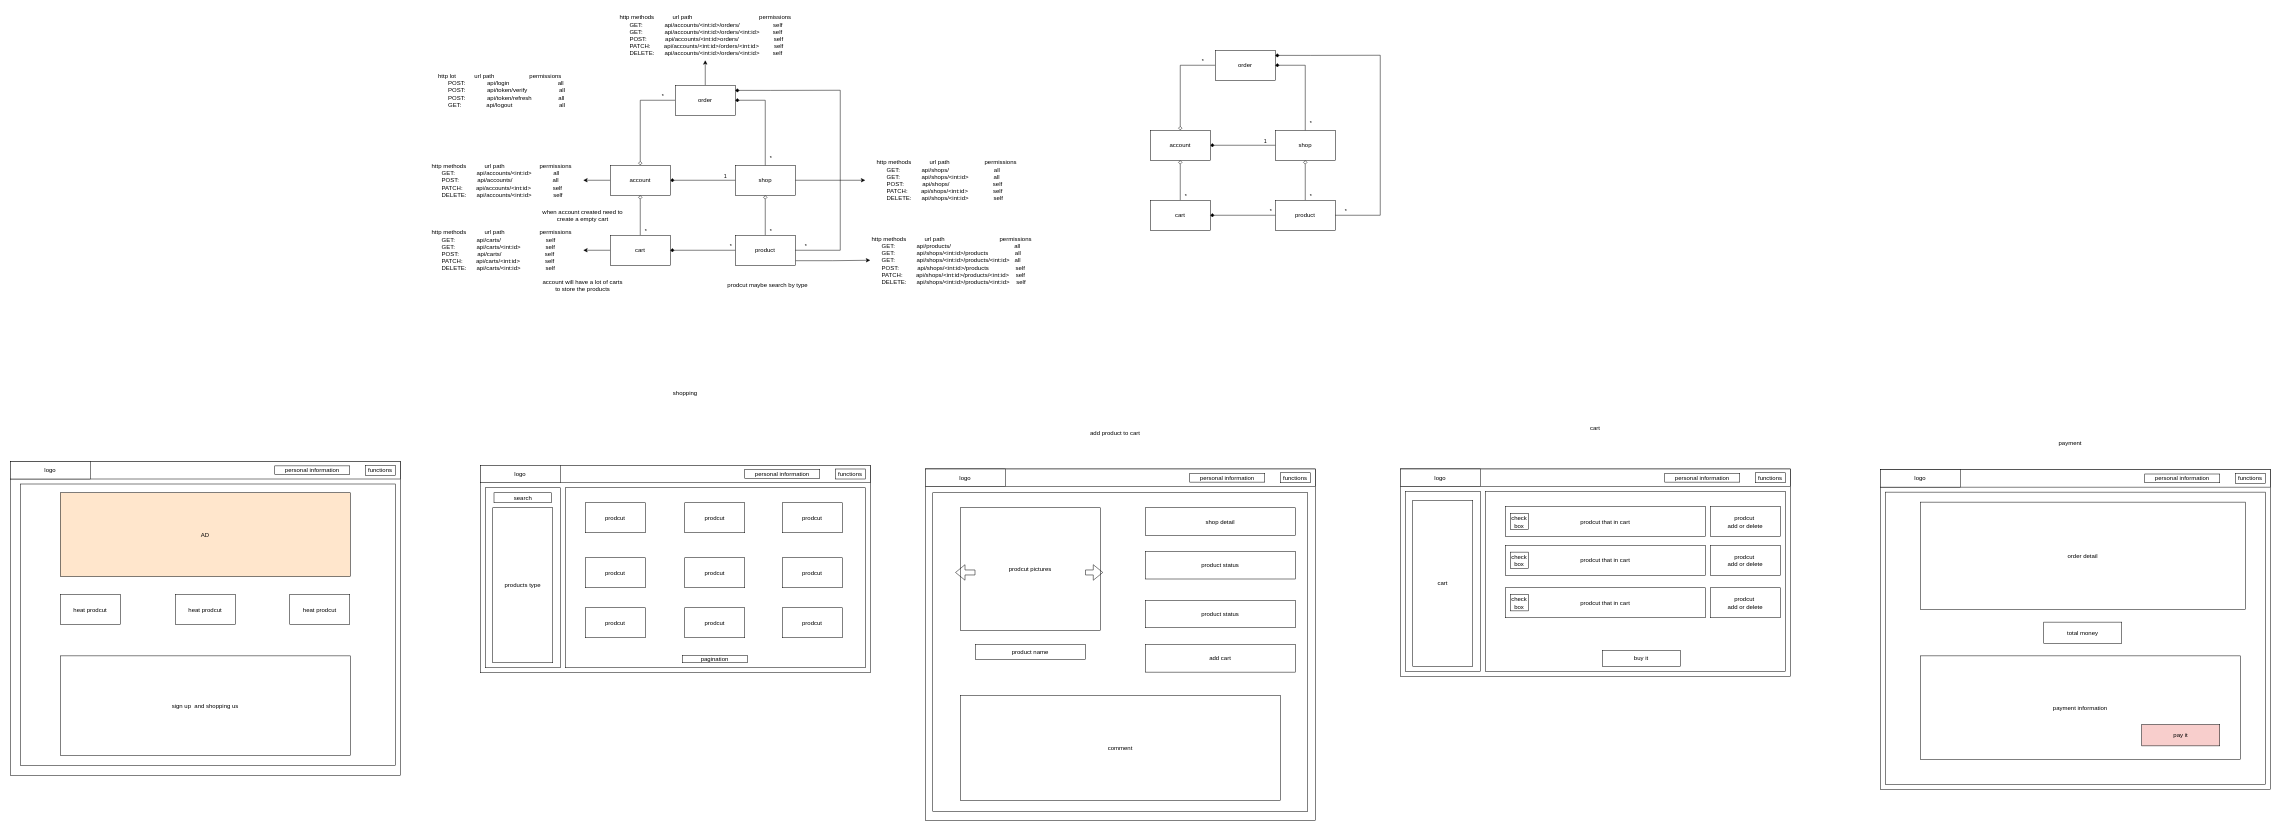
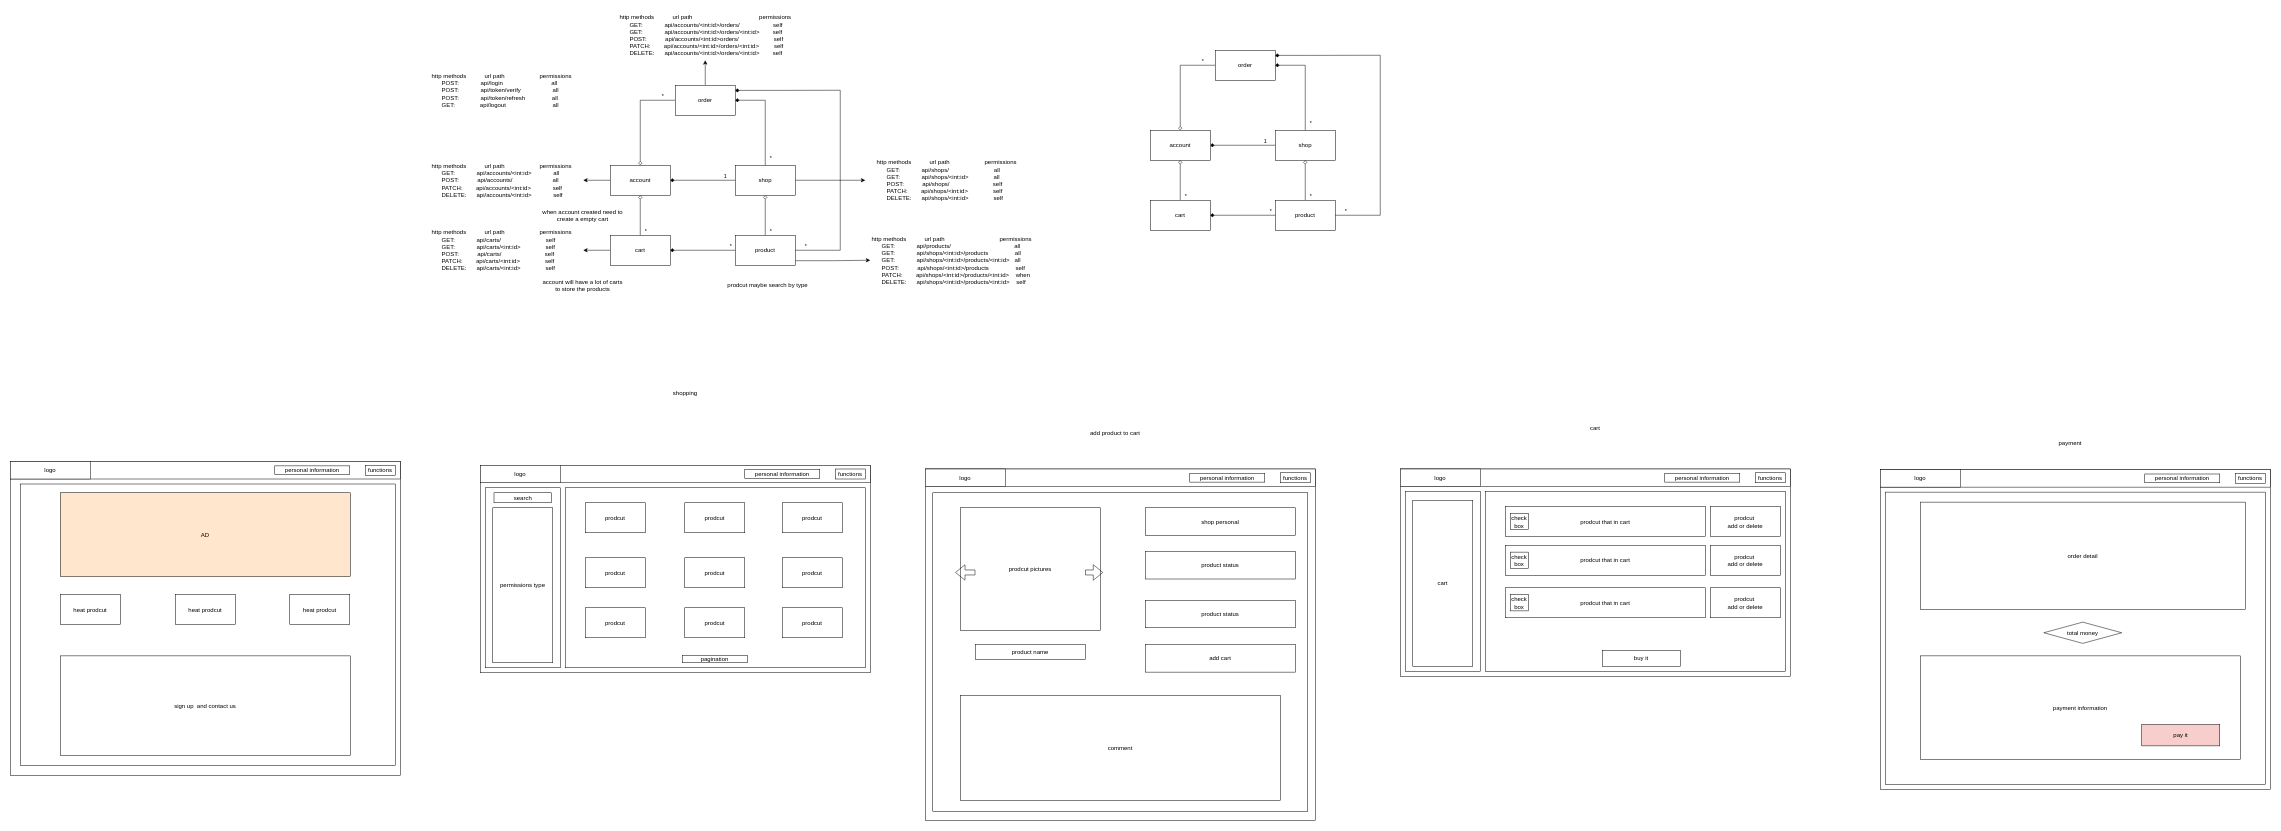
node "http lot url path permissions POST: api/login all POST: api/token/verify all POST: api/token/refresh all GET: api/logout all": label "http lot url path permissions POST: api/login all POST: api/token/verify all POST: api/token/refresh all GET: api/logout all" -> "http methods url path permissions POST: api/login all POST: api/token/verify all POST: api/token/refresh all GET: api/logout all"
node "http methods url path permissions GET: api/products/ all GET: api/shops/<int:id>/products all GET: api/shops/<int:id>/products/<int:id> all POST: api/shops/<int:id>/products self PATCH: api/shops/<int:id>/products/<int:id> self DELETE: api/shops/<int:id>/products/<int:id> self": label "http methods url path permissions GET: api/products/ all GET: api/shops/<int:id>/products all GET: api/shops/<int:id>/products/<int:id> all POST: api/shops/<int:id>/products self PATCH: api/shops/<int:id>/products/<int:id> self DELETE: api/shops/<int:id>/products/<int:id> self" -> "http methods url path permissions GET: api/products/ all GET: api/shops/<int:id>/products all GET: api/shops/<int:id>/products/<int:id> all POST: api/shops/<int:id>/products self PATCH: api/shops/<int:id>/products/<int:id> when DELETE: api/shops/<int:id>/products/<int:id> self"
node "shop detail": label "shop detail" -> "shop personal"
node "products type": label "products type" -> "permissions type"
node "total money": shape rectangle -> diamond
node "sign up and shopping us": label "sign up and shopping us" -> "sign up and contact us"
